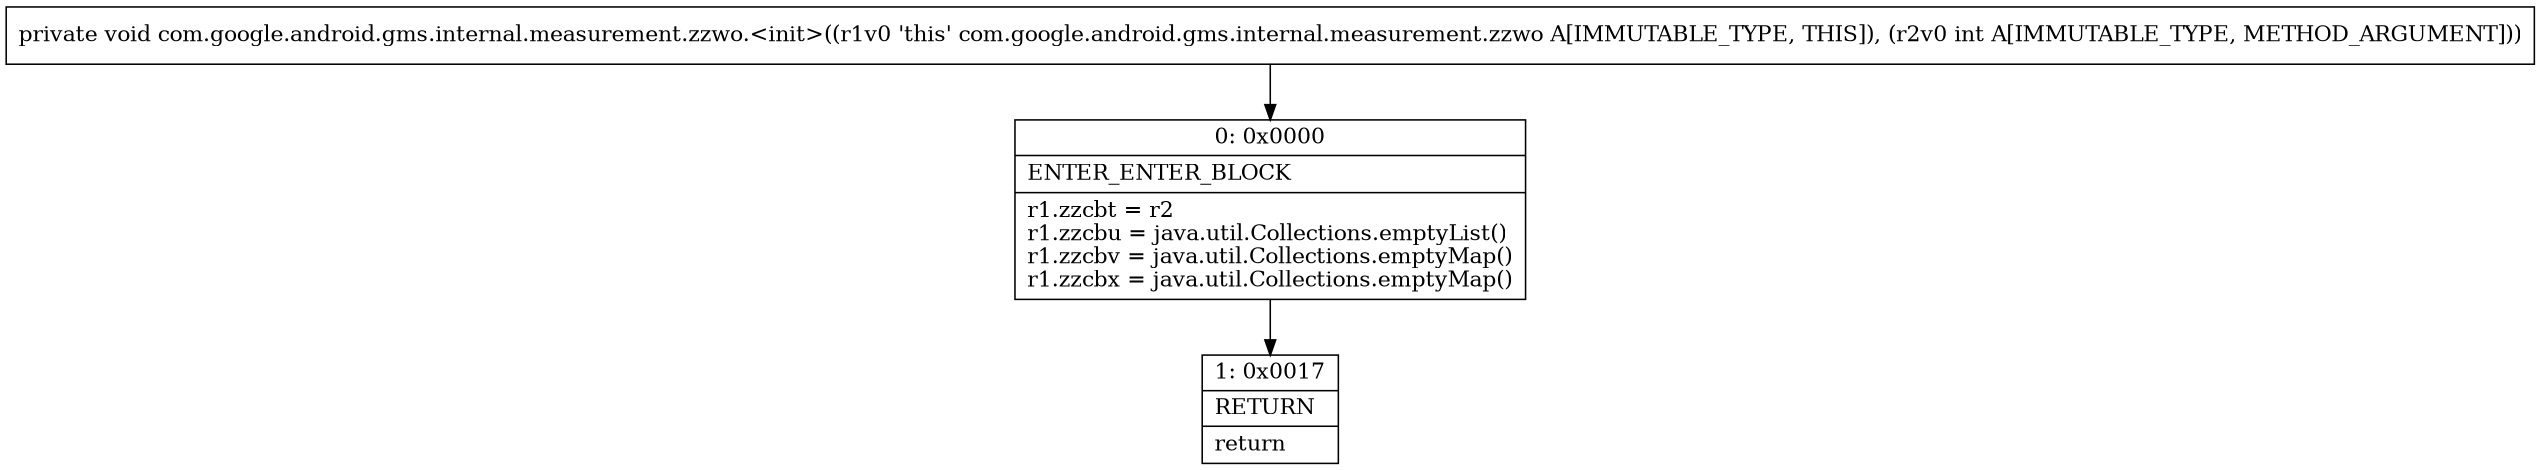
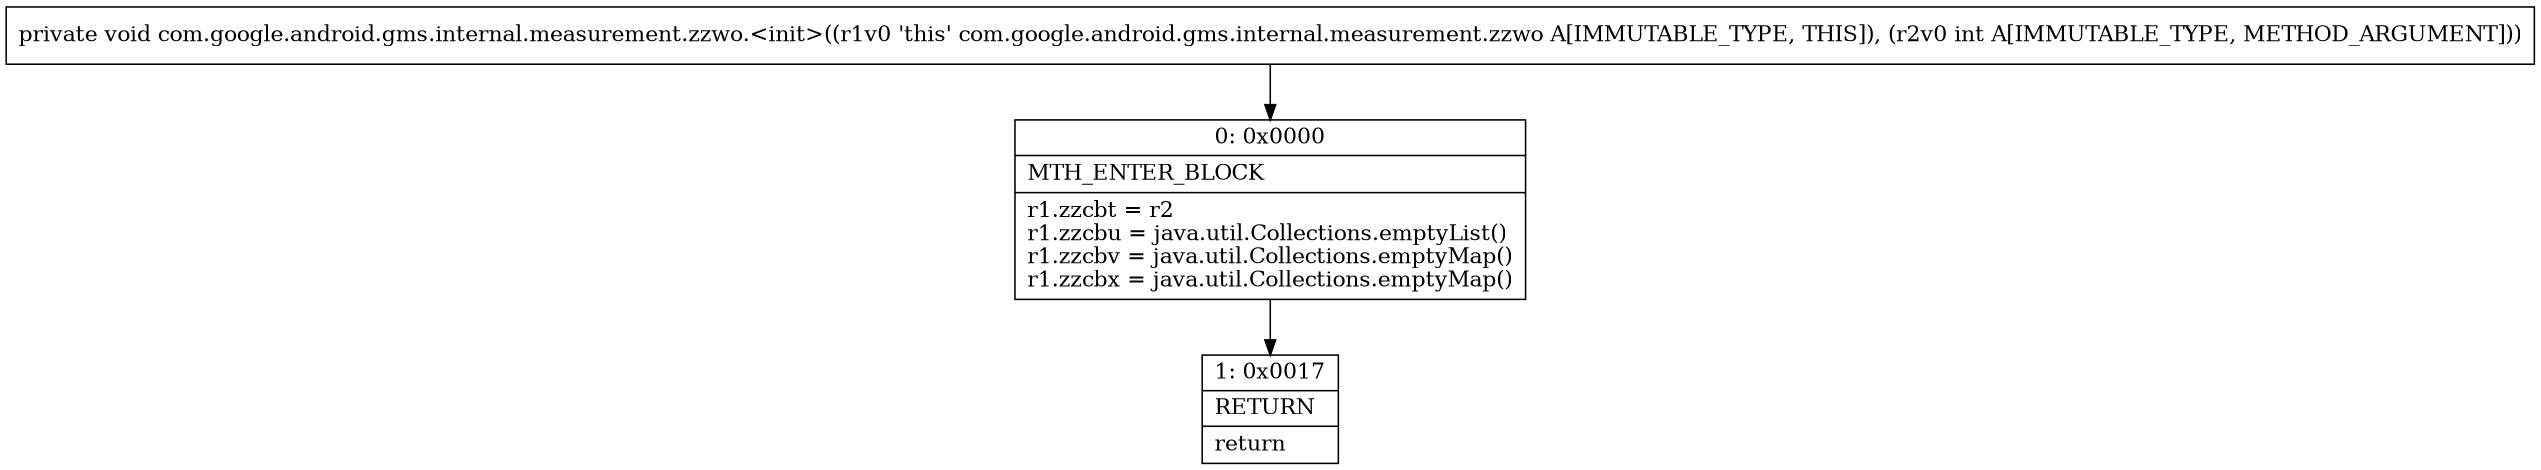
node "0: 0x0000": text "ENTER_ENTER_BLOCK" -> "MTH_ENTER_BLOCK"
